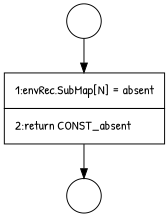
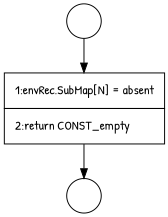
node "1:envRec.SubMap[N] = absent": text "2:return CONST_absent" -> "2:return CONST_empty"
